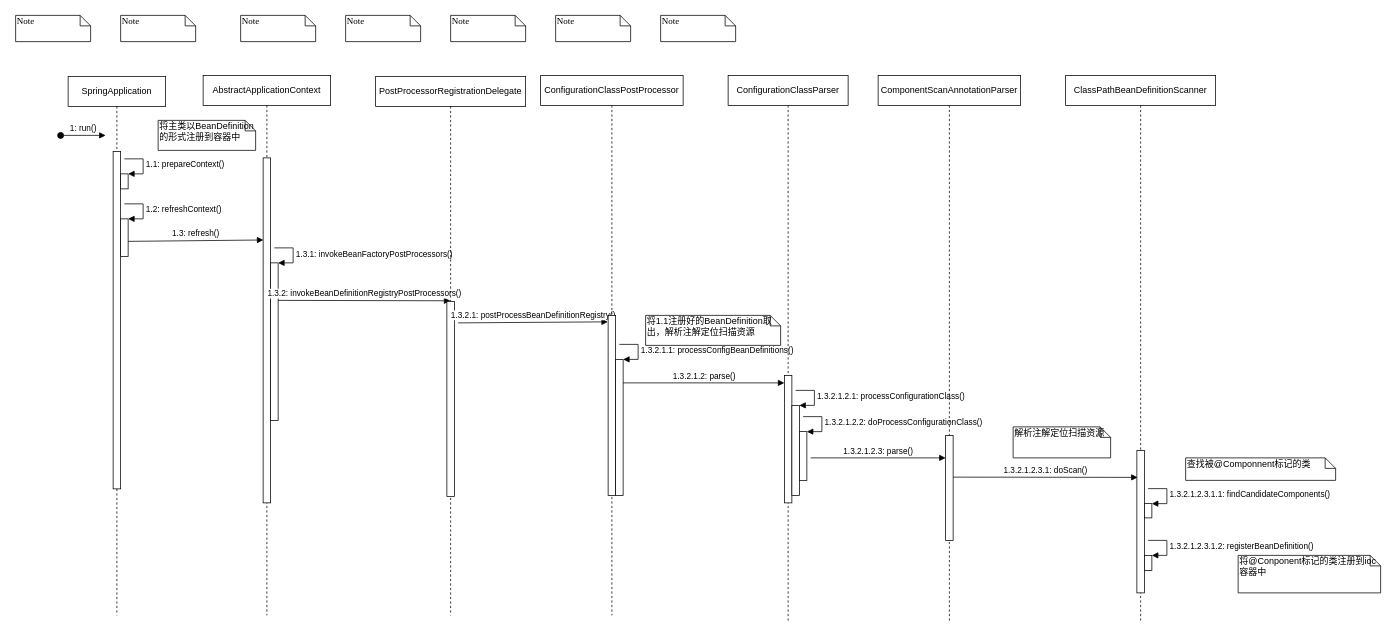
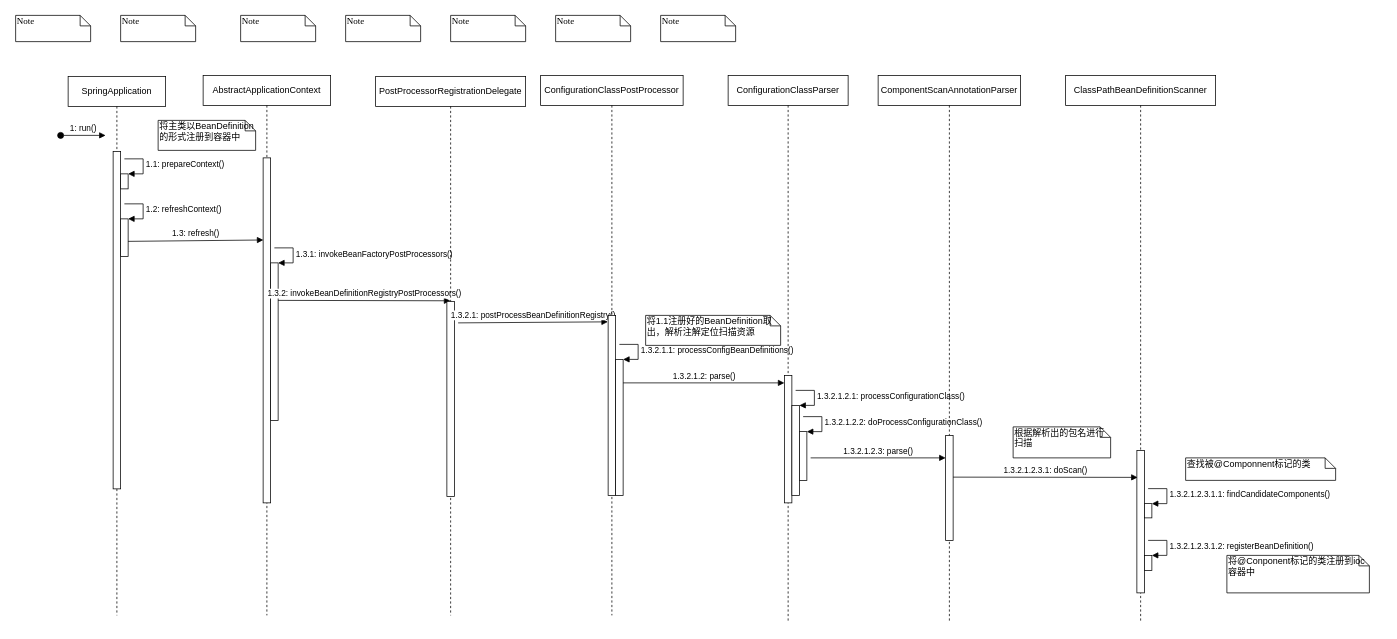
node "解析注解定位扫描资源": label "解析注解定位扫描资源" -> "根据解析出的包名进行扫描"
node "将@Conponent标记的类注册到ioc容器中": moved (1309, 574) -> (1298, 574)
